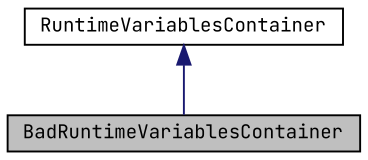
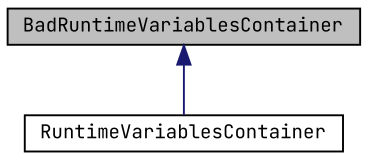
edge "BadRuntimeVariablesContainer" -> "RuntimeVariablesContainer": reversed
